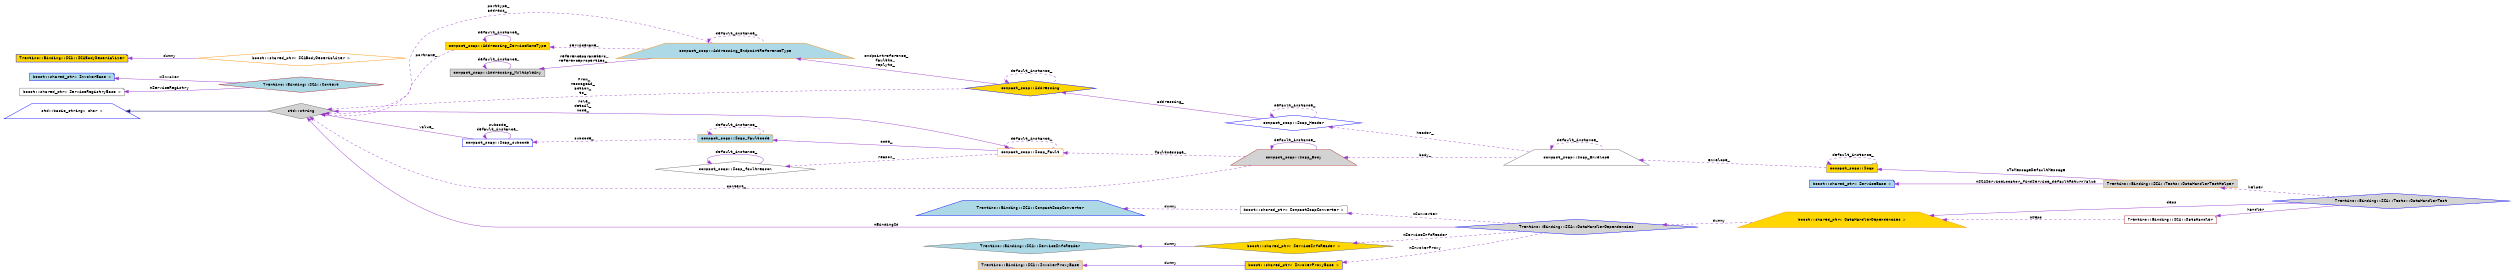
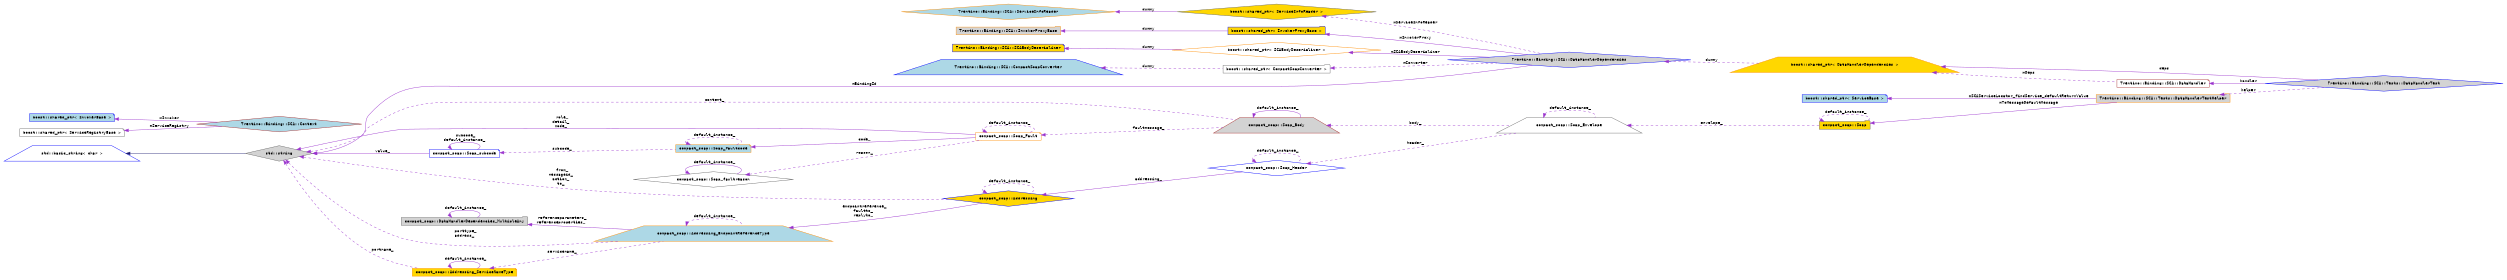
edge "Trentino::Binding::SCA::DataHandlerDependencies" -> "boost::shared_ptr< SCABodyDeserializer >": added, label "mSCABodyDeserializer"
node "compact_soap::Addressing_MultipleAny": label "compact_soap::Addressing_MultipleAny" -> "compact_soap::DataHandlerDependencies_MultipleAny"
node "Trentino::Binding::SCA::ServiceInfoReader": color gray40 -> darkorange
edge "Trentino::Binding::SCA::DataHandlerDependencies" -> "boost::shared_ptr< InvokerProxyBase >": style dashed -> solid
